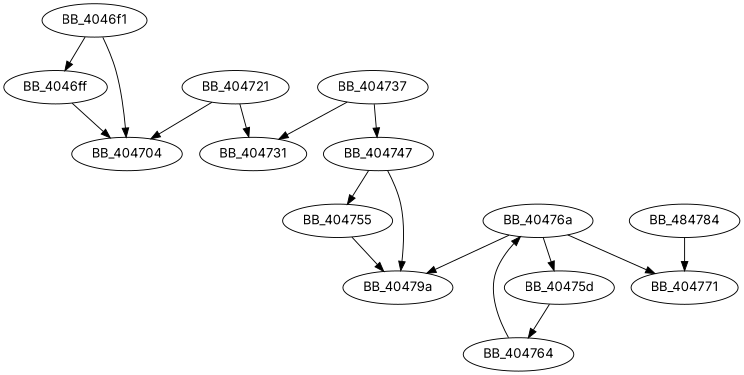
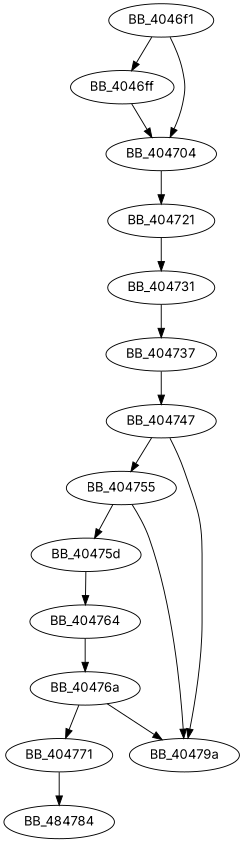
edge "BB_404721" -> "BB_404704": reversed
edge "BB_404737" -> "BB_404731": reversed
edge "BB_40476a" -> "BB_40475d": now "BB_404755" -> "BB_40475d"
edge "BB_484784" -> "BB_404771": reversed
